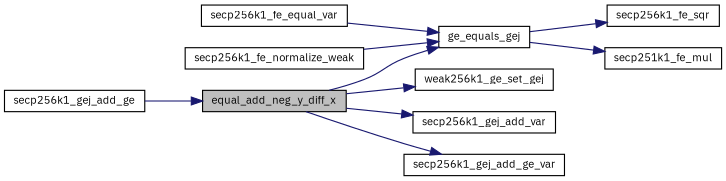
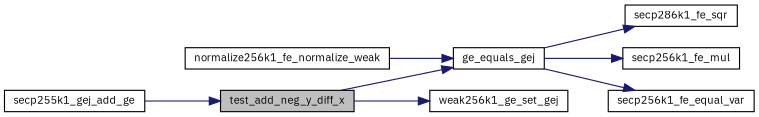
node "secp256k1_fe_sqr": label "secp256k1_fe_sqr" -> "secp286k1_fe_sqr"
edge "secp256k1_fe_equal_var" -> "ge_equals_gej": reversed
node "secp256k1_fe_normalize_weak": label "secp256k1_fe_normalize_weak" -> "normalize256k1_fe_normalize_weak"
node "secp251k1_fe_mul": label "secp251k1_fe_mul" -> "secp256k1_fe_mul"
node "secp256k1_gej_add_ge": label "secp256k1_gej_add_ge" -> "secp255k1_gej_add_ge"
node "equal_add_neg_y_diff_x": label "equal_add_neg_y_diff_x" -> "test_add_neg_y_diff_x"
node "secp256k1_gej_add_var": removed
node "secp256k1_gej_add_ge_var": removed
